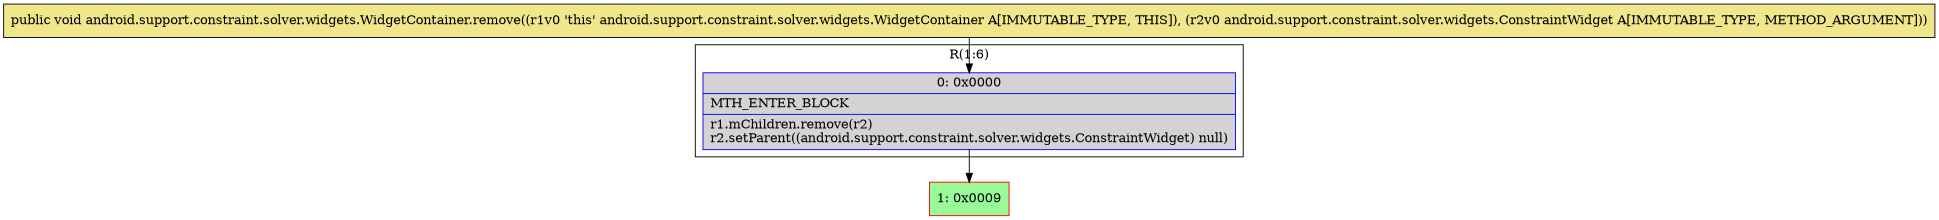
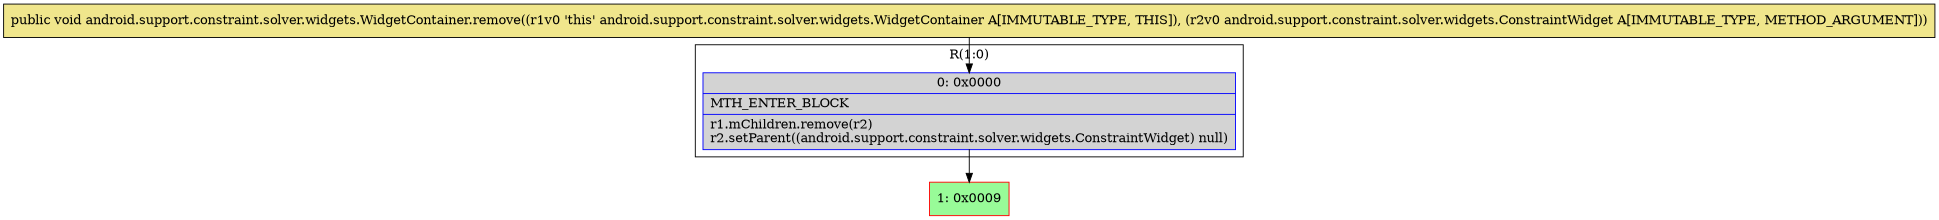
cluster "R(1:6)": label "R(1:6)" -> "R(1:0)"
